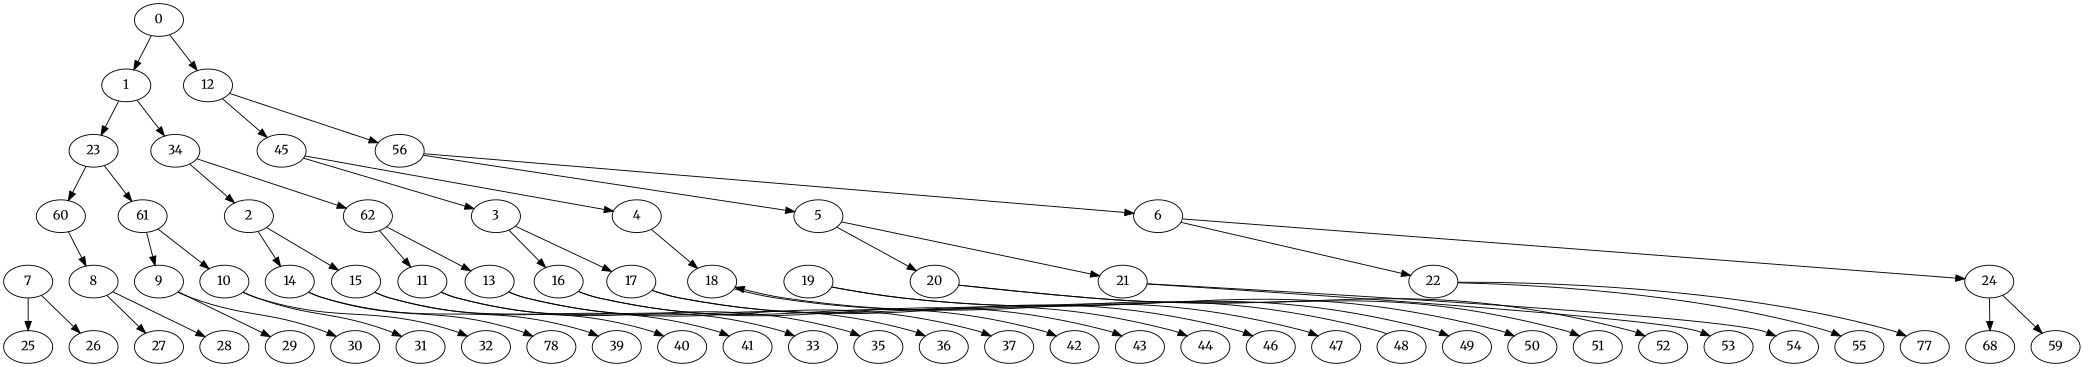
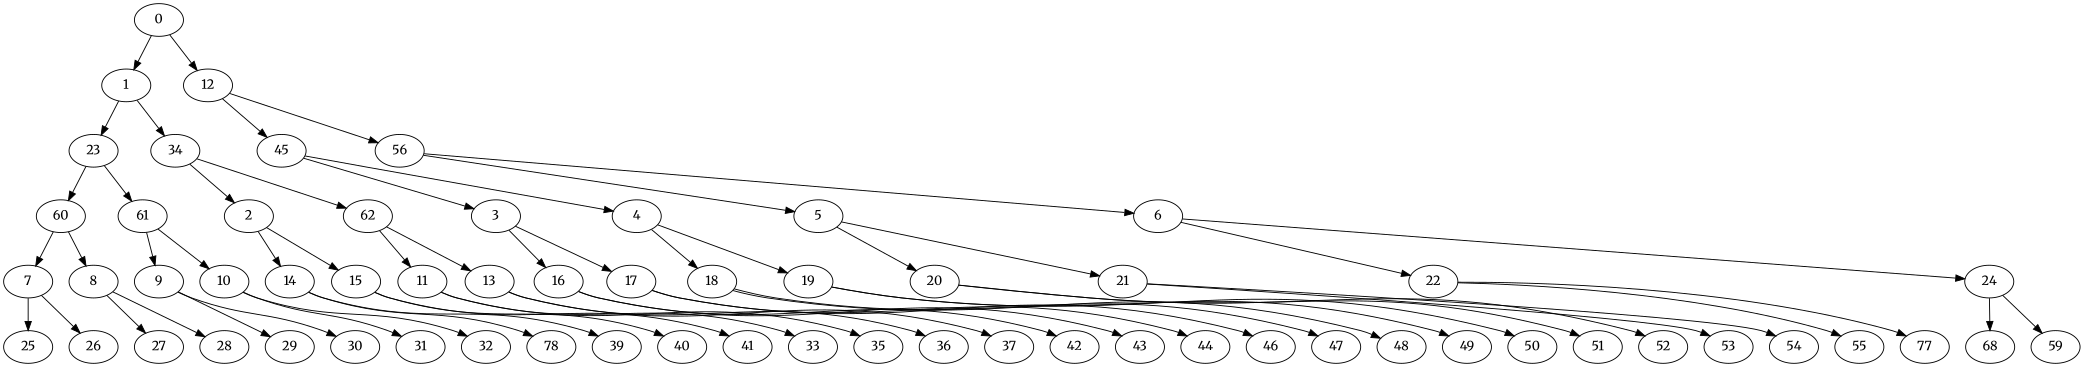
edge "60" -> "7": added
edge "4" -> "19": added
edge "48" -> "18": reversed
